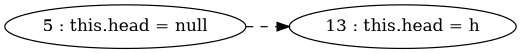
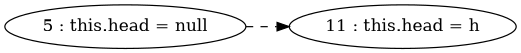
node "13 : this.head = h": label "13 : this.head = h" -> "11 : this.head = h"
